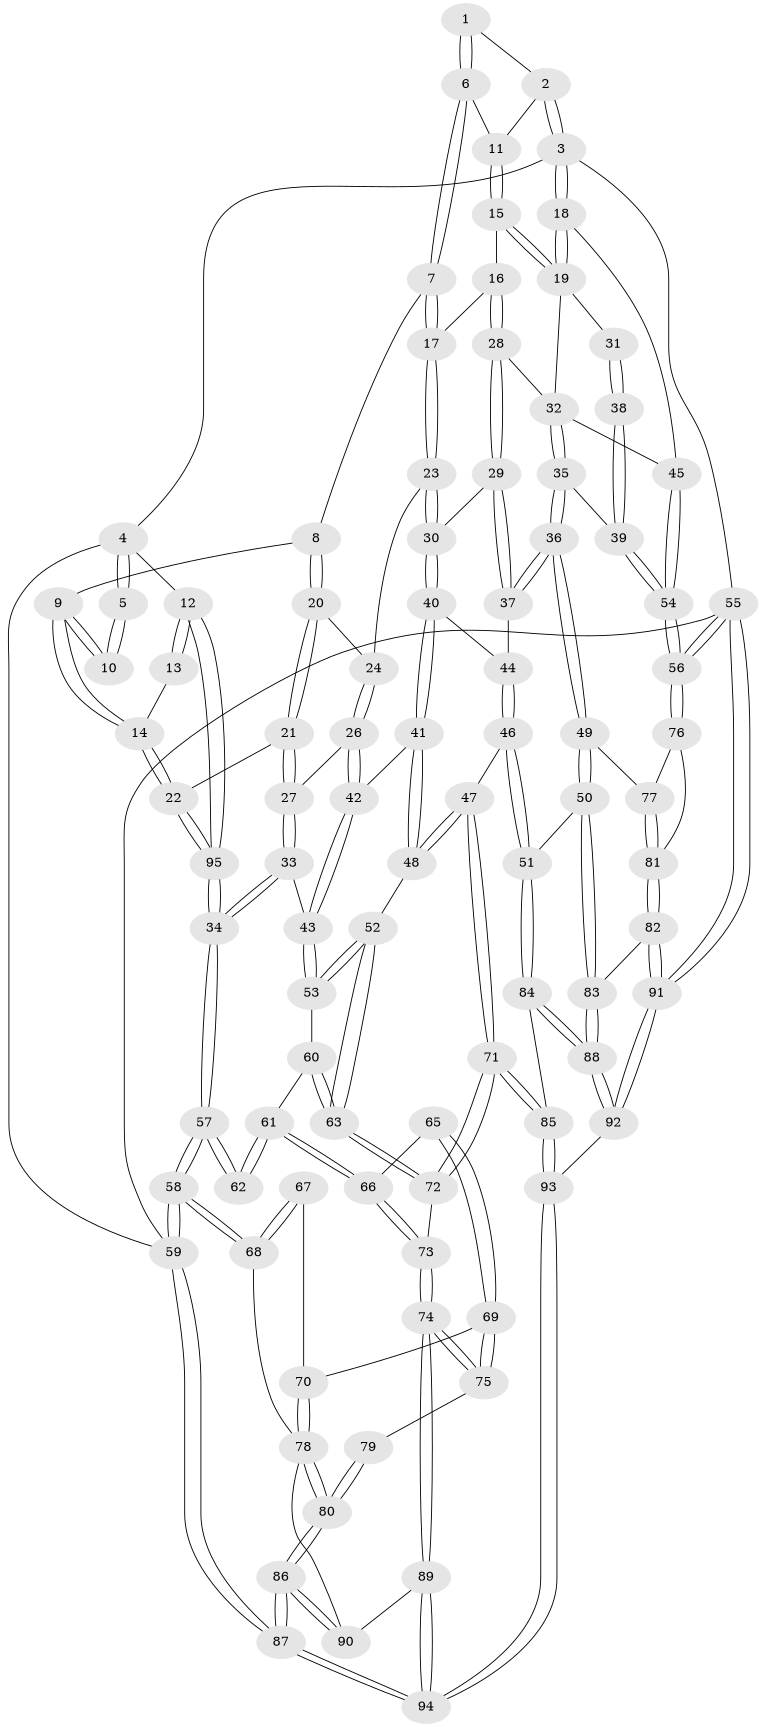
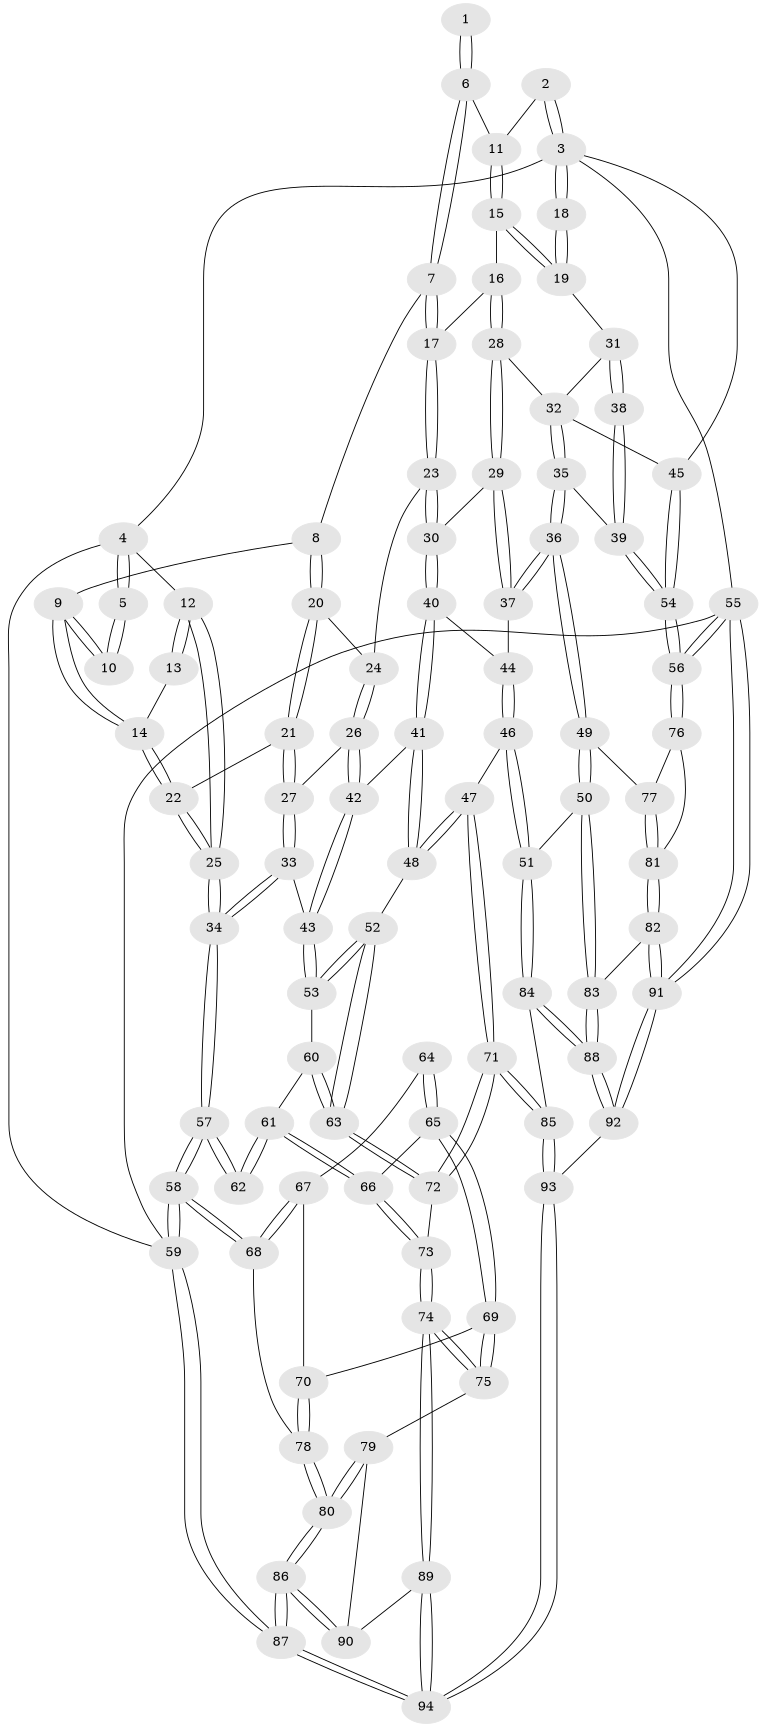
edge "1" -- "2": removed
edge "18" -- "45": now "3" -- "45"
edge "19" -- "32": now "31" -- "32"
node "95": label "95" -> "25"
node "64": added
edge "78" -- "90": now "79" -- "90"
